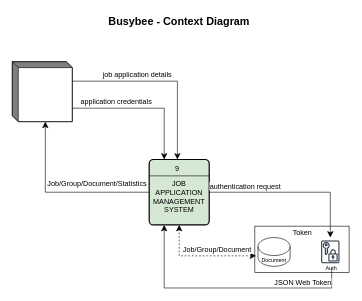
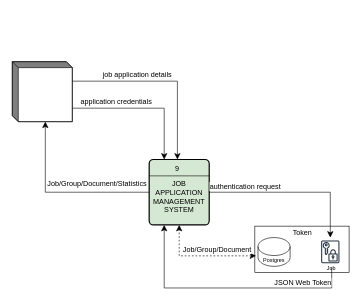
node "Busybee - Context Diagram": removed
node "Document": label "Document" -> "Postgres"
node "Auth": label "Auth" -> "Job"
